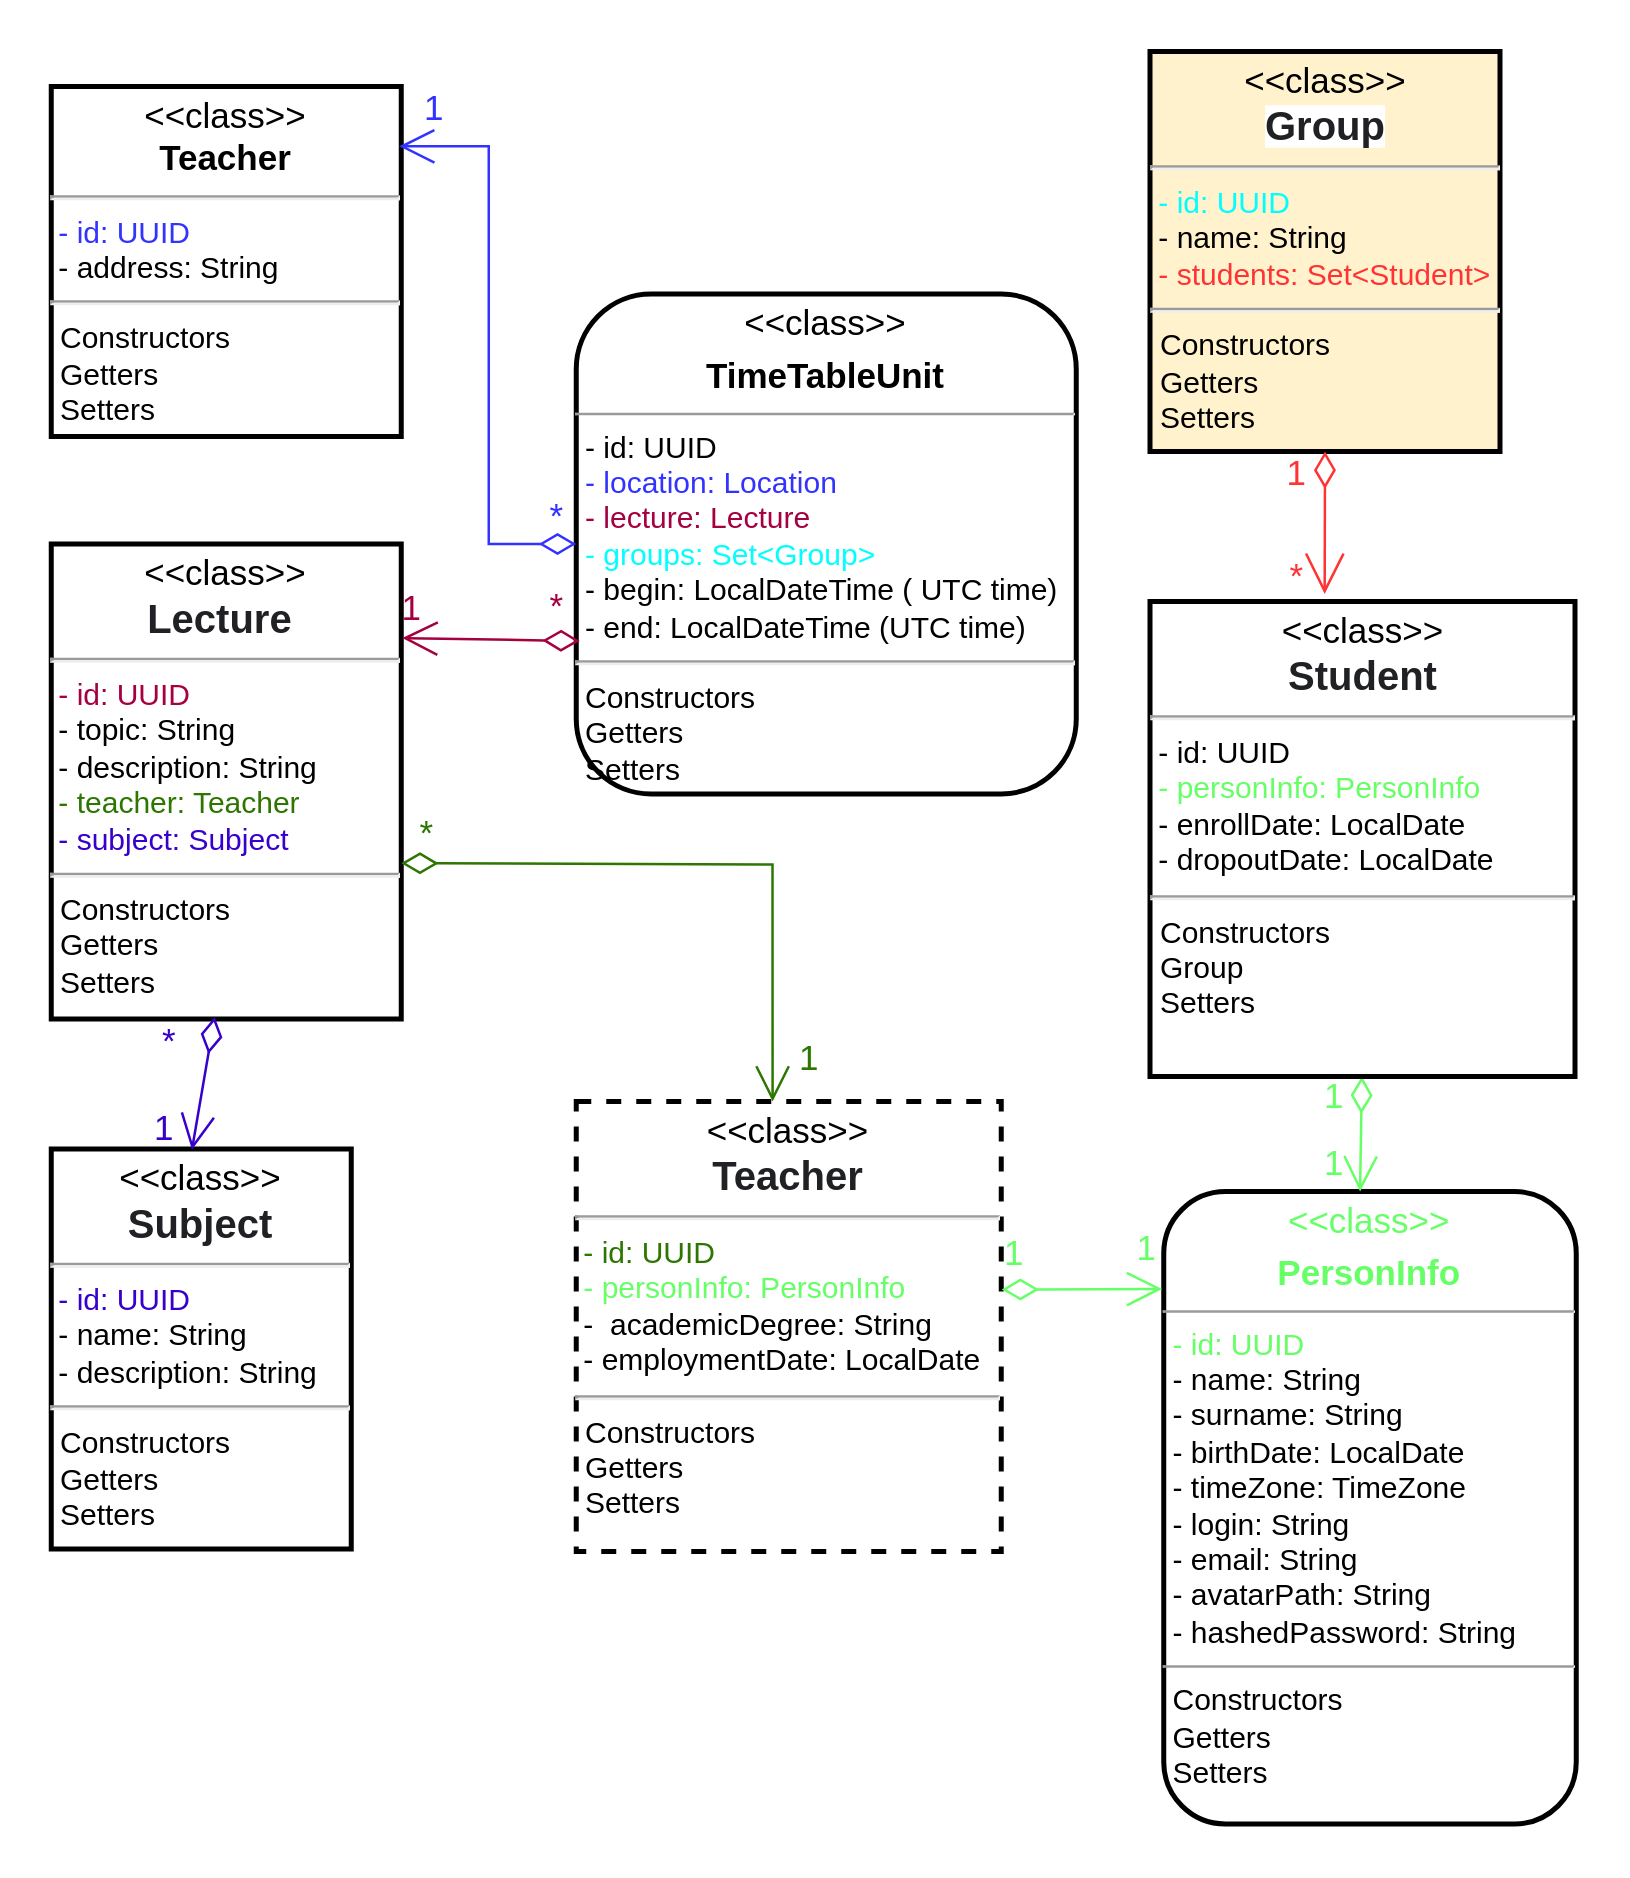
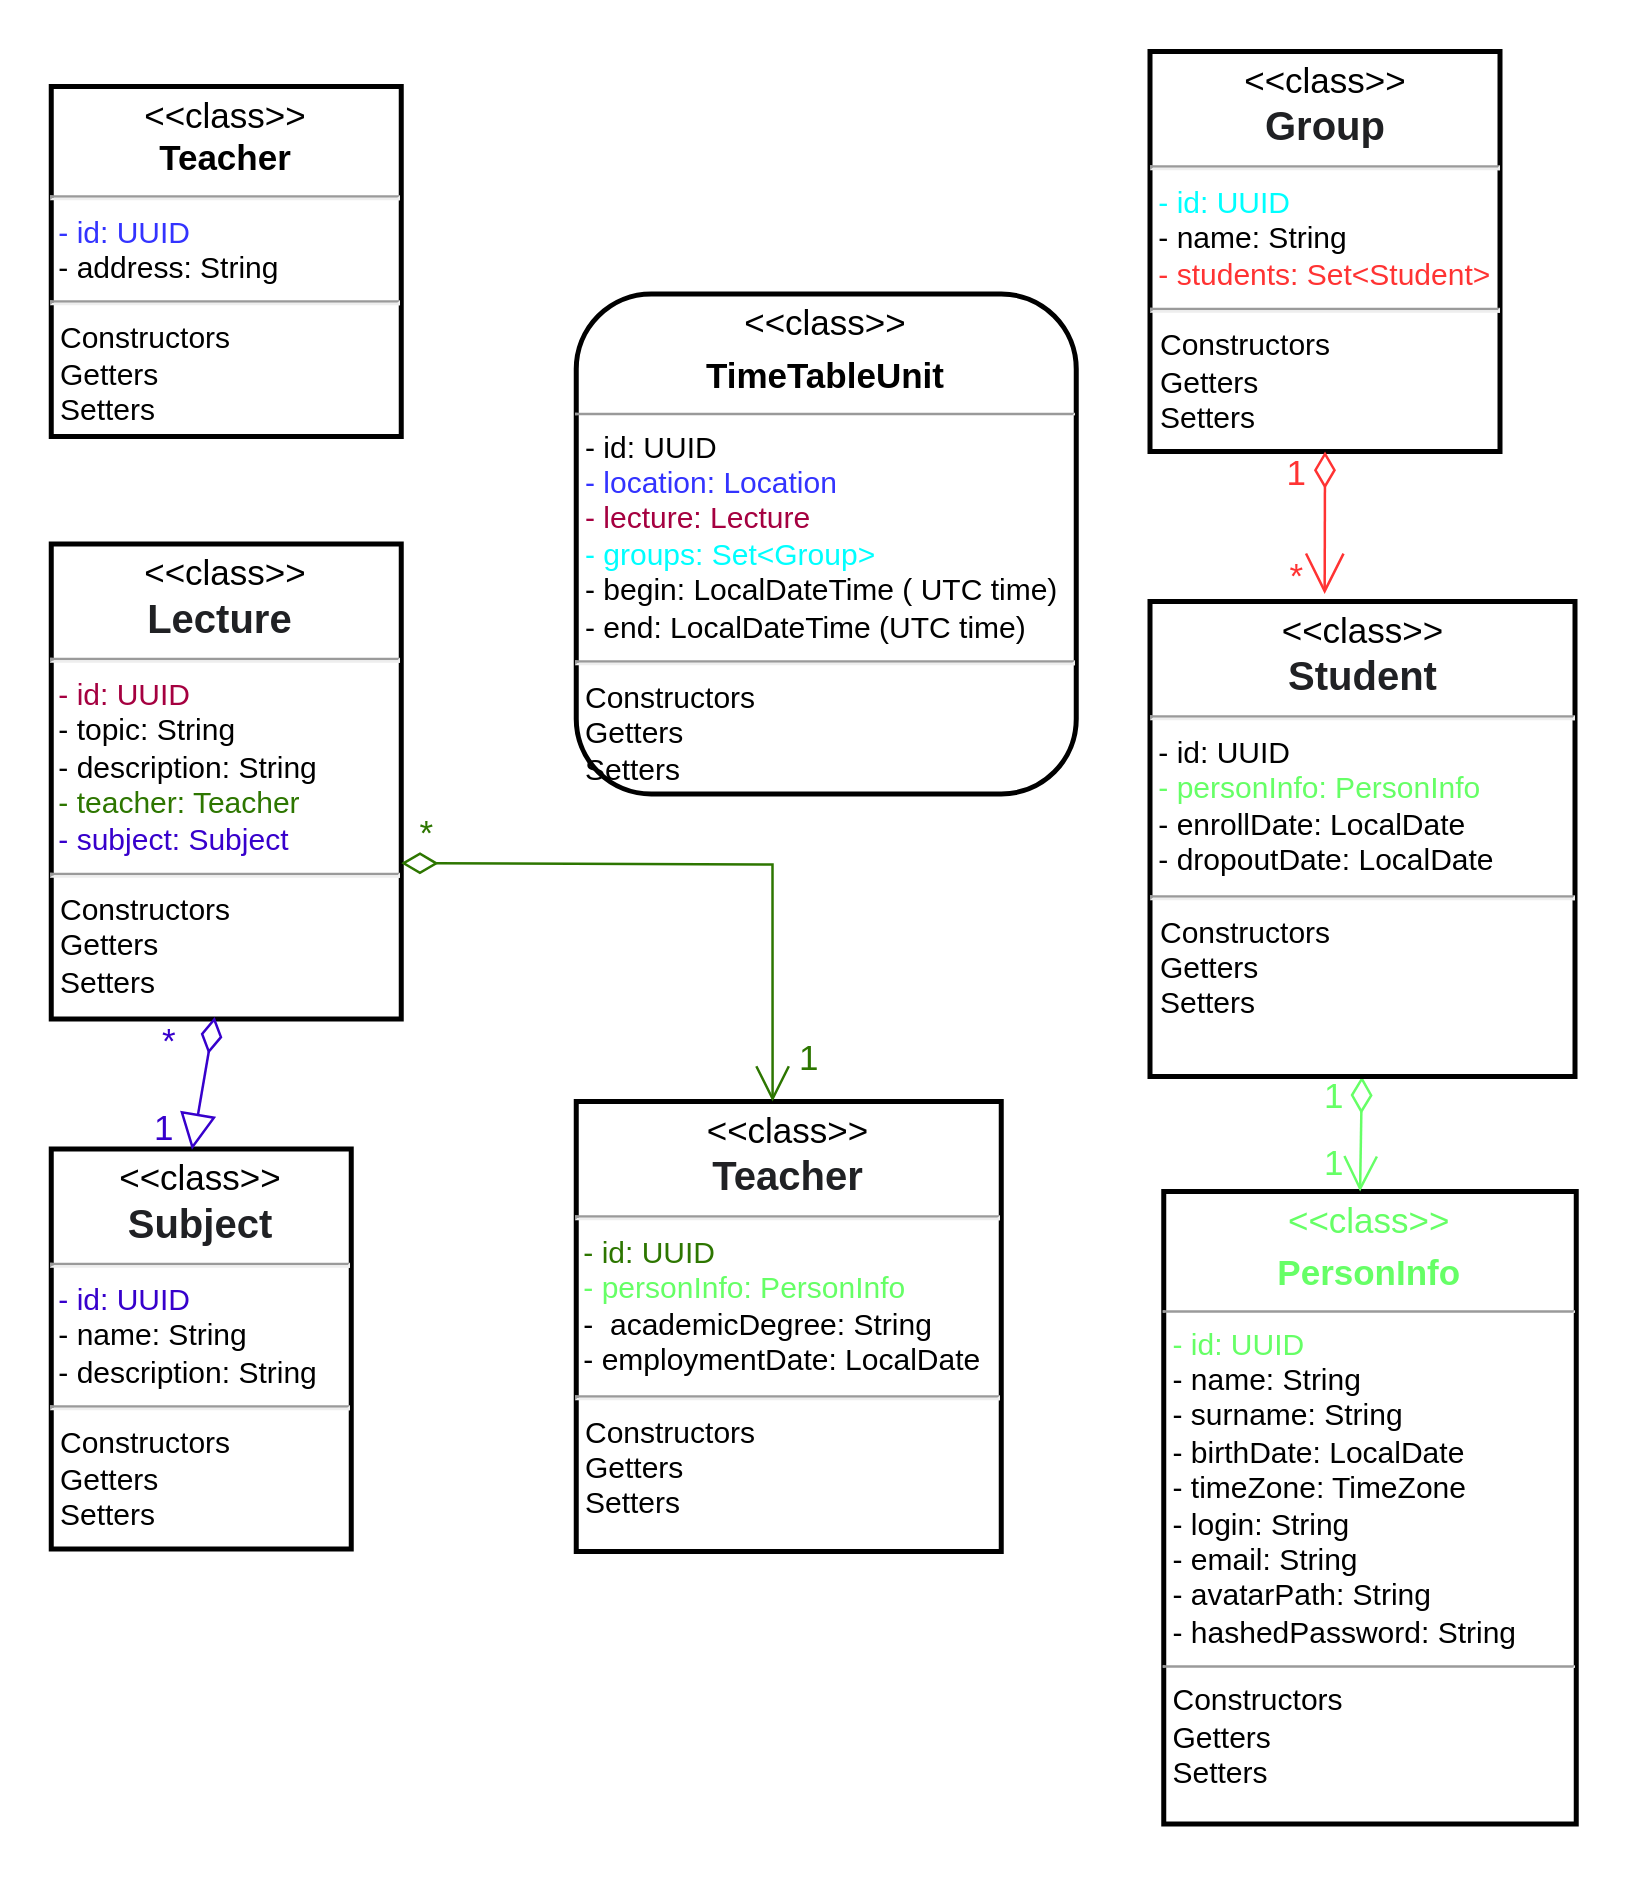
node "<<class>> Group - id: UUID - name: String - students: Set<Student> Constructors Getters Setters": fillcolor #fff2cc -> #ffffff
edge "<<class>> Teacher - id: UUID - address: String Constructors Getters Setters" -- "<<class>> TimeTableUnit - id: UUID - location: Location - lecture: Lecture - groups: Set<Group> - begin: LocalDateTime ( UTC time) - end: LocalDateTime (UTC time) Constructors Getters Setters": removed, labels "1", "*"
edge "<<class>> TimeTableUnit - id: UUID - location: Location - lecture: Lecture - groups: Set<Group> - begin: LocalDateTime ( UTC time) - end: LocalDateTime (UTC time) Constructors Getters Setters" -- "<<class>> Lecture - id: UUID - topic: String - description: String - teacher: Teacher - subject: Subject Constructors Getters Setters": removed, labels "*", "1"
node "<<class>> Student - id: UUID - personInfo: PersonInfo - enrollDate: LocalDate - dropoutDate: LocalDate Constructors Group Setters": label "<<class>> Student - id: UUID - personInfo: PersonInfo - enrollDate: LocalDate - dropoutDate: LocalDate Constructors Group Setters" -> "<<class>> Student - id: UUID - personInfo: PersonInfo - enrollDate: LocalDate - dropoutDate: LocalDate Constructors Getters Setters"
edge "<<class>> Lecture - id: UUID - topic: String - description: String - teacher: Teacher - subject: Subject Constructors Getters Setters" -- "<<class>> Subject - id: UUID - name: String - description: String Constructors Getters Setters": arrowhead open -> block
edge "<<class>> Teacher - id: UUID - personInfo: PersonInfo - academicDegree: String - employmentDate: LocalDateConstructors Getters Setters" -- "<<class>> PersonInfo - id: UUID - name: String - surname: String - birthDate: LocalDate - timeZone: TimeZone - login: String - email: String - avatarPath: String - hashedPassword: String Constructors Getters Setters": removed, labels "1", "1"
node "<<class>> Teacher - id: UUID - personInfo: PersonInfo - academicDegree: String - employmentDate: LocalDateConstructors Getters Setters": style dashed -> solid
node "<<class>> PersonInfo - id: UUID - name: String - surname: String - birthDate: LocalDate - timeZone: TimeZone - login: String - email: String - avatarPath: String - hashedPassword: String Constructors Getters Setters": shape rounded rectangle -> rectangle
